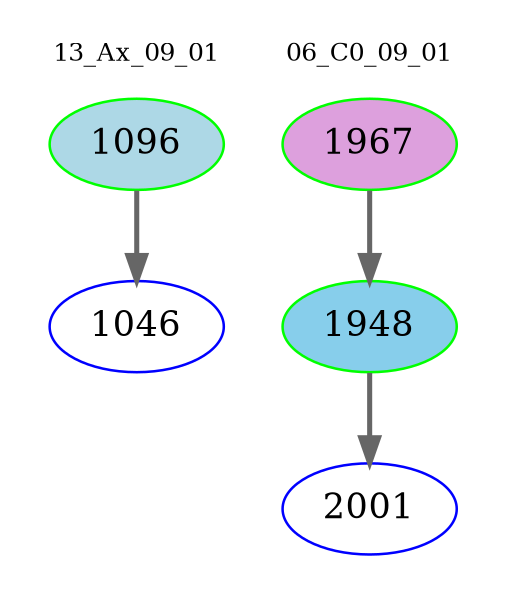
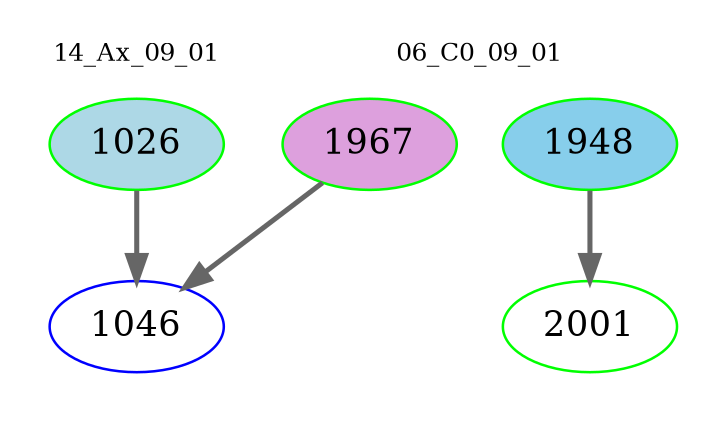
cluster "13_Ax_09_01": label "13_Ax_09_01" -> "14_Ax_09_01"
node "1096": label "1096" -> "1026"
edge "1967" -> "1948": now "1967" -> "1046"
node "2001": color blue -> green
